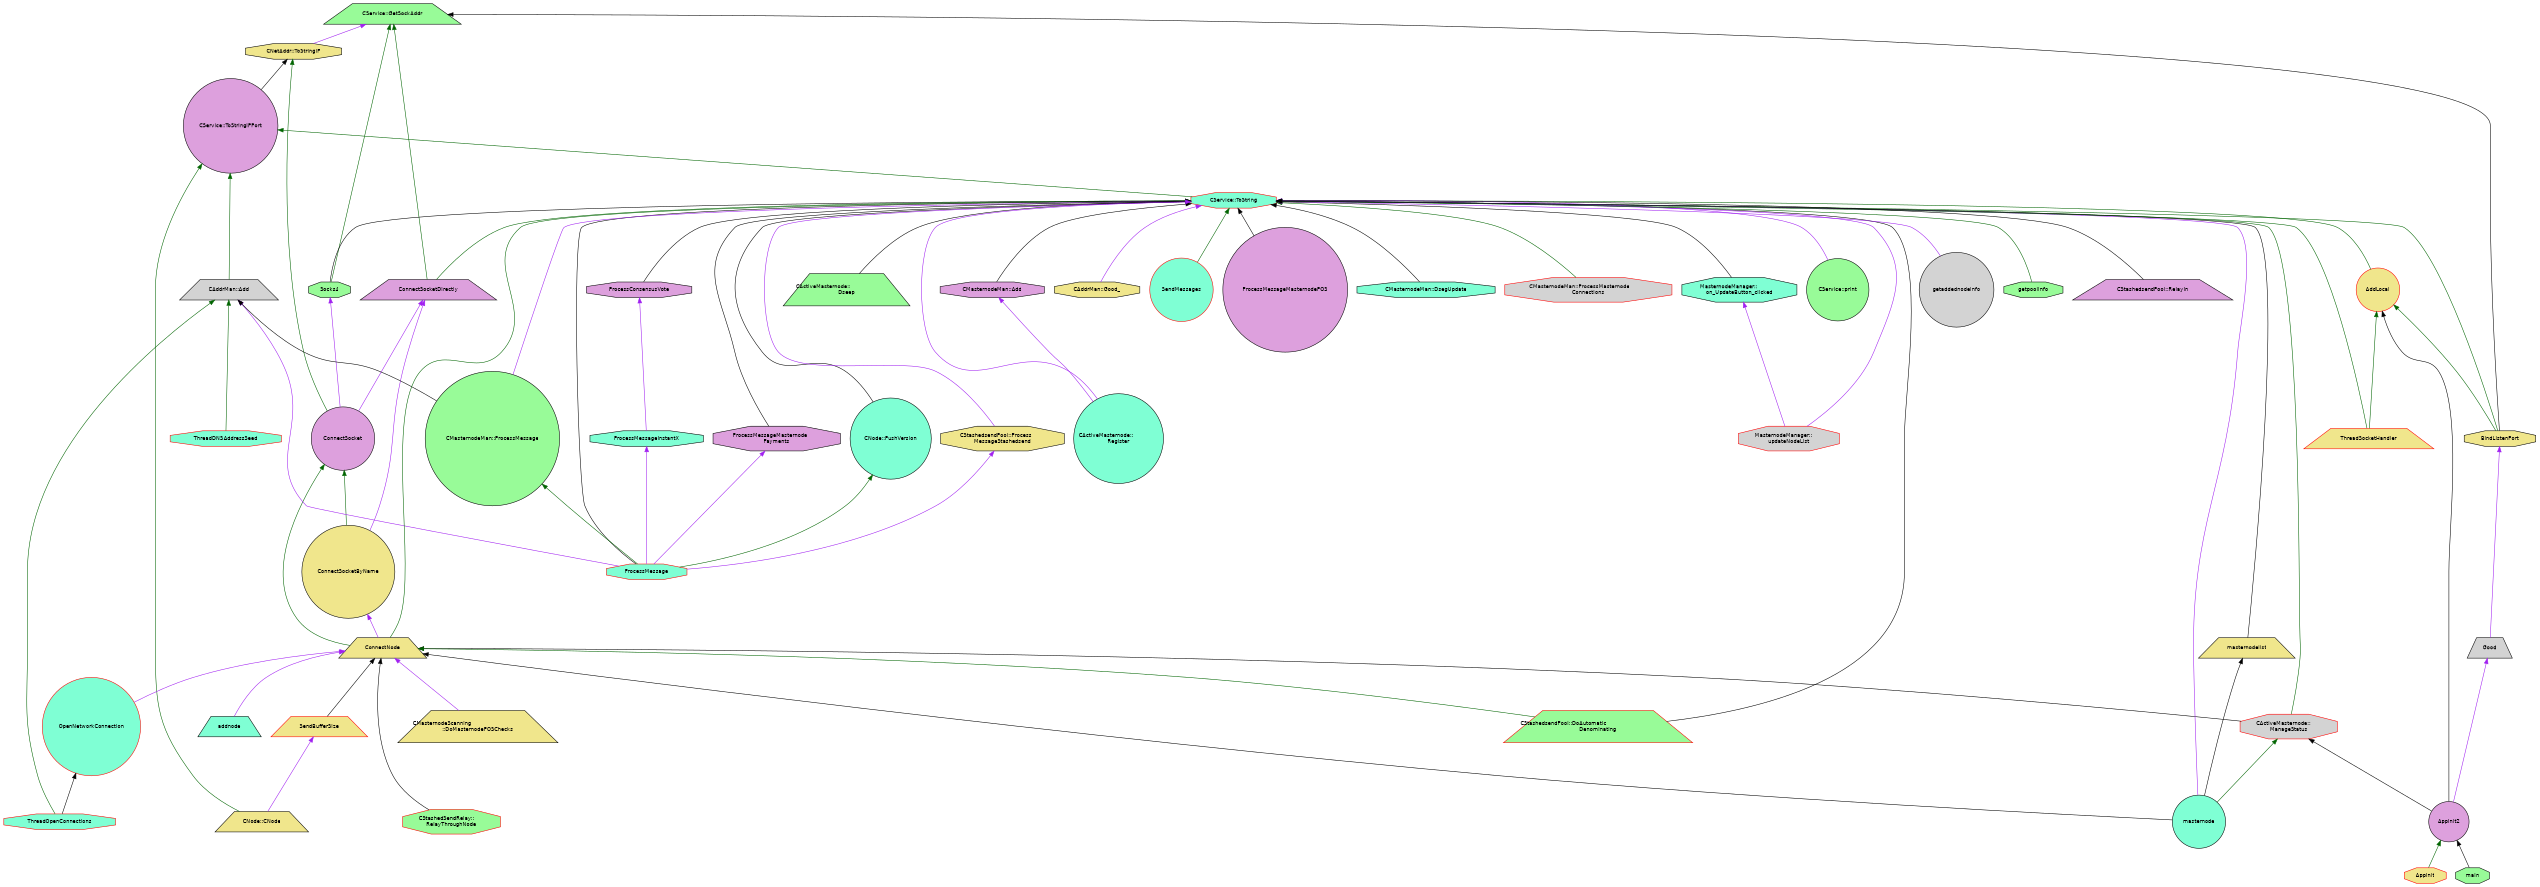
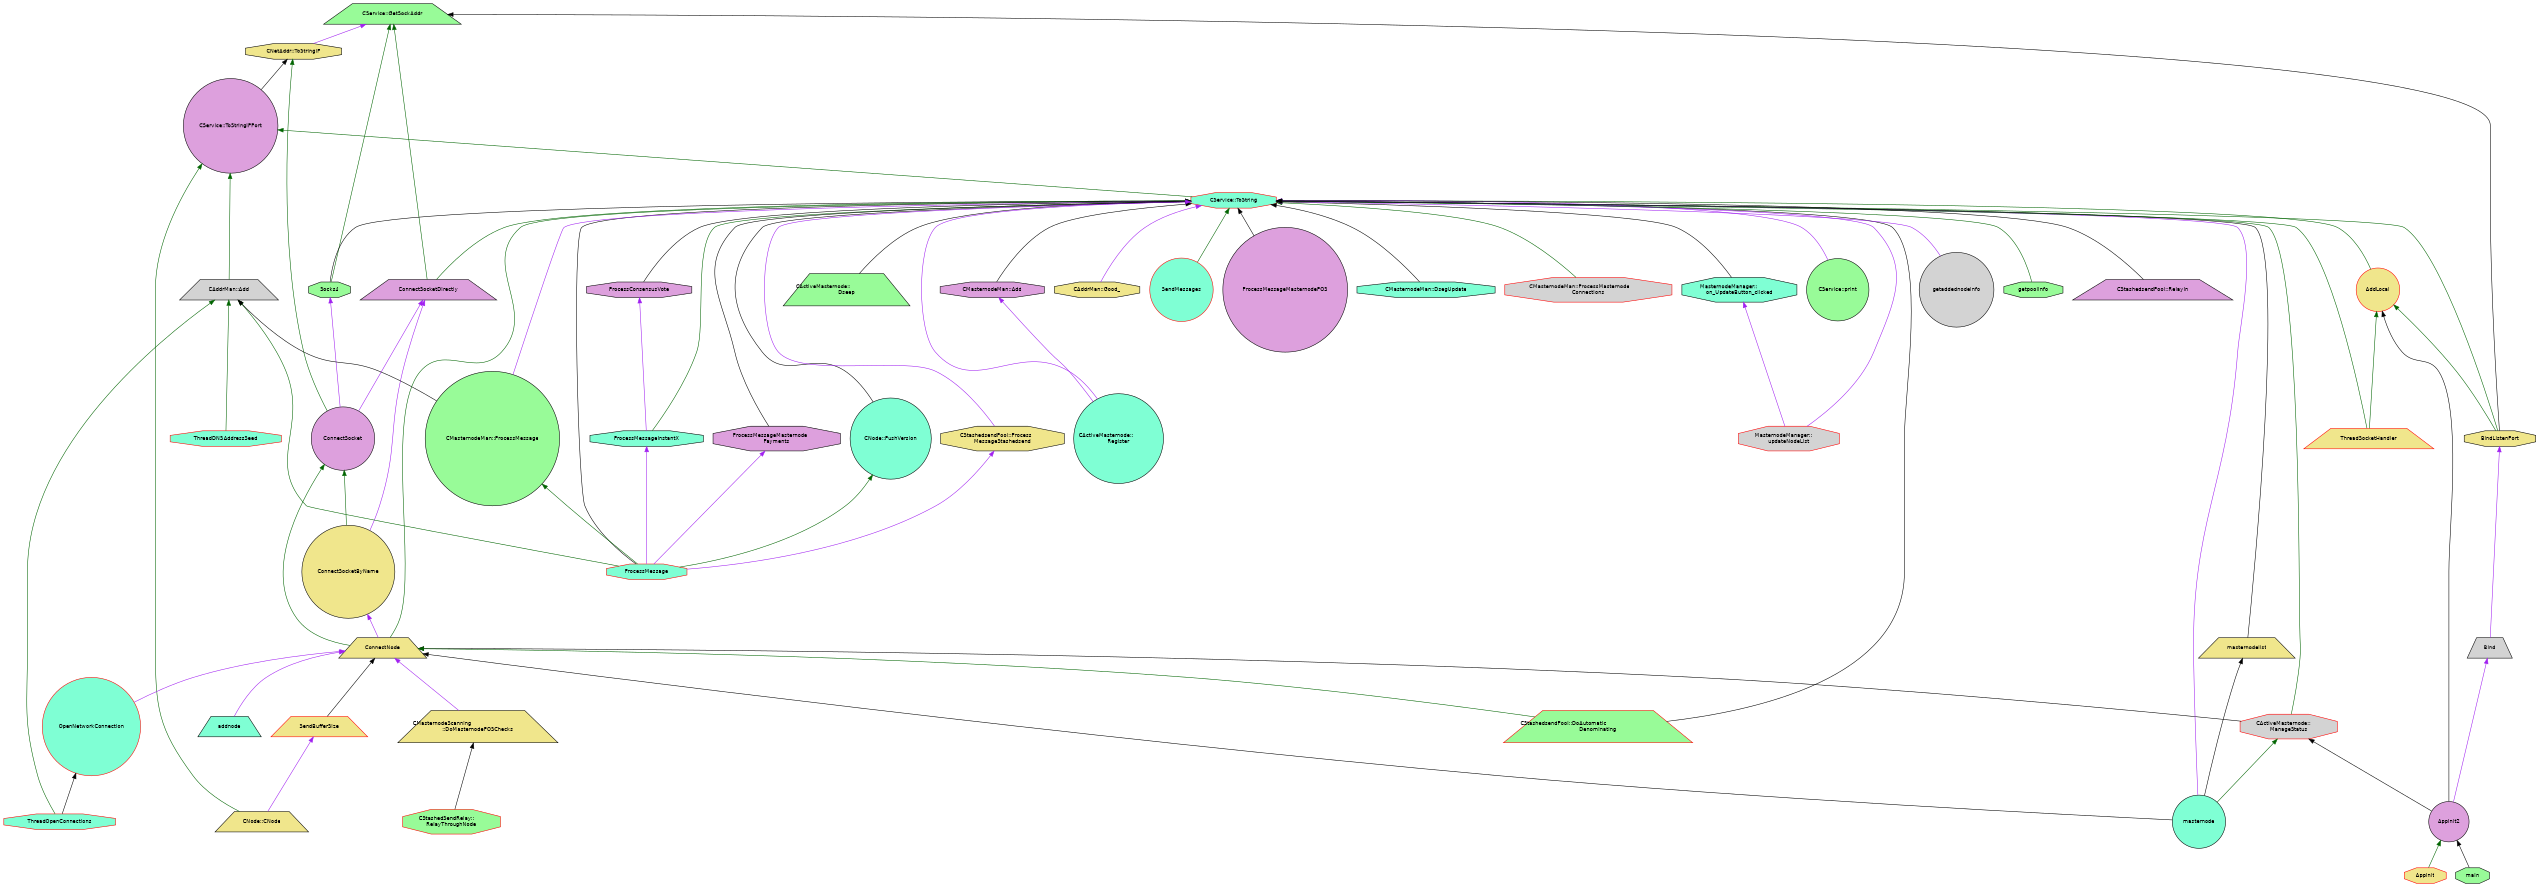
edge "ProcessMessageInstantX" -> "CService::ToString": added
edge "ProcessMessage" -> "CAddrMan::Add": color purple -> darkgreen
node "Good": label "Good" -> "Bind"
edge "CStashedSendRelay:: RelayThroughNode" -> "ConnectNode": now "CStashedSendRelay:: RelayThroughNode" -> "CMasternodeScanning ::DoMasternodePOSChecks"
